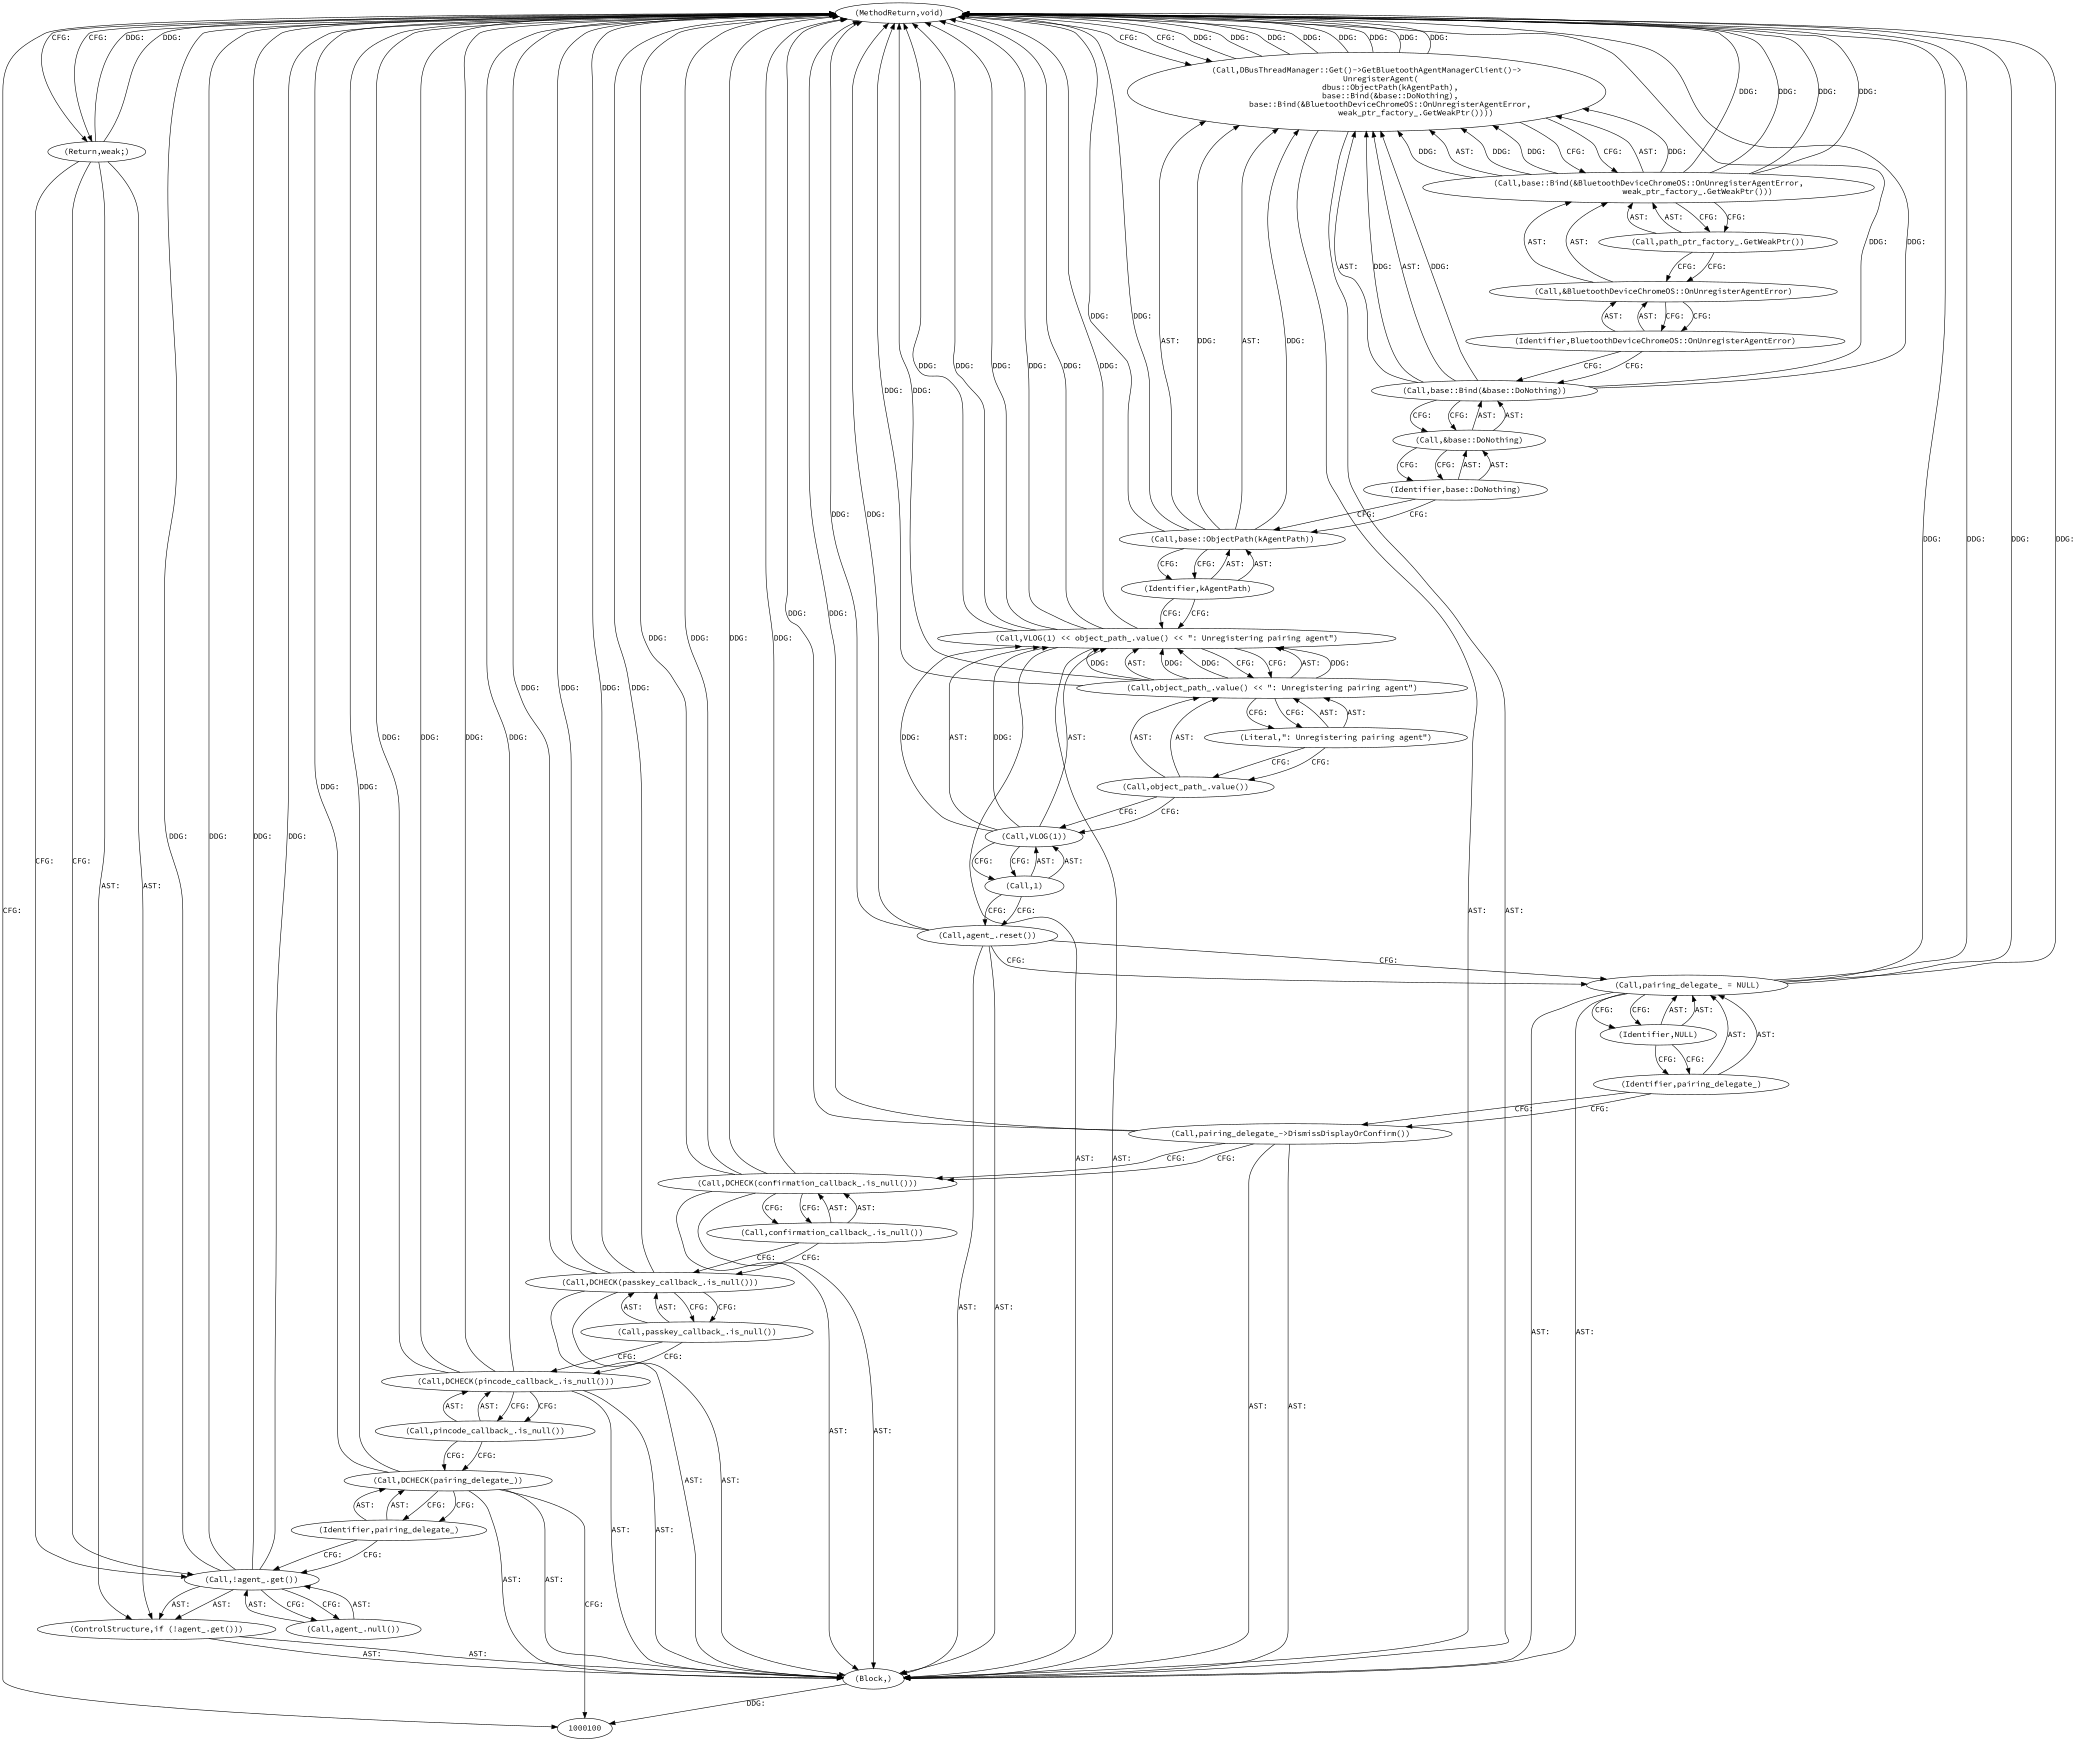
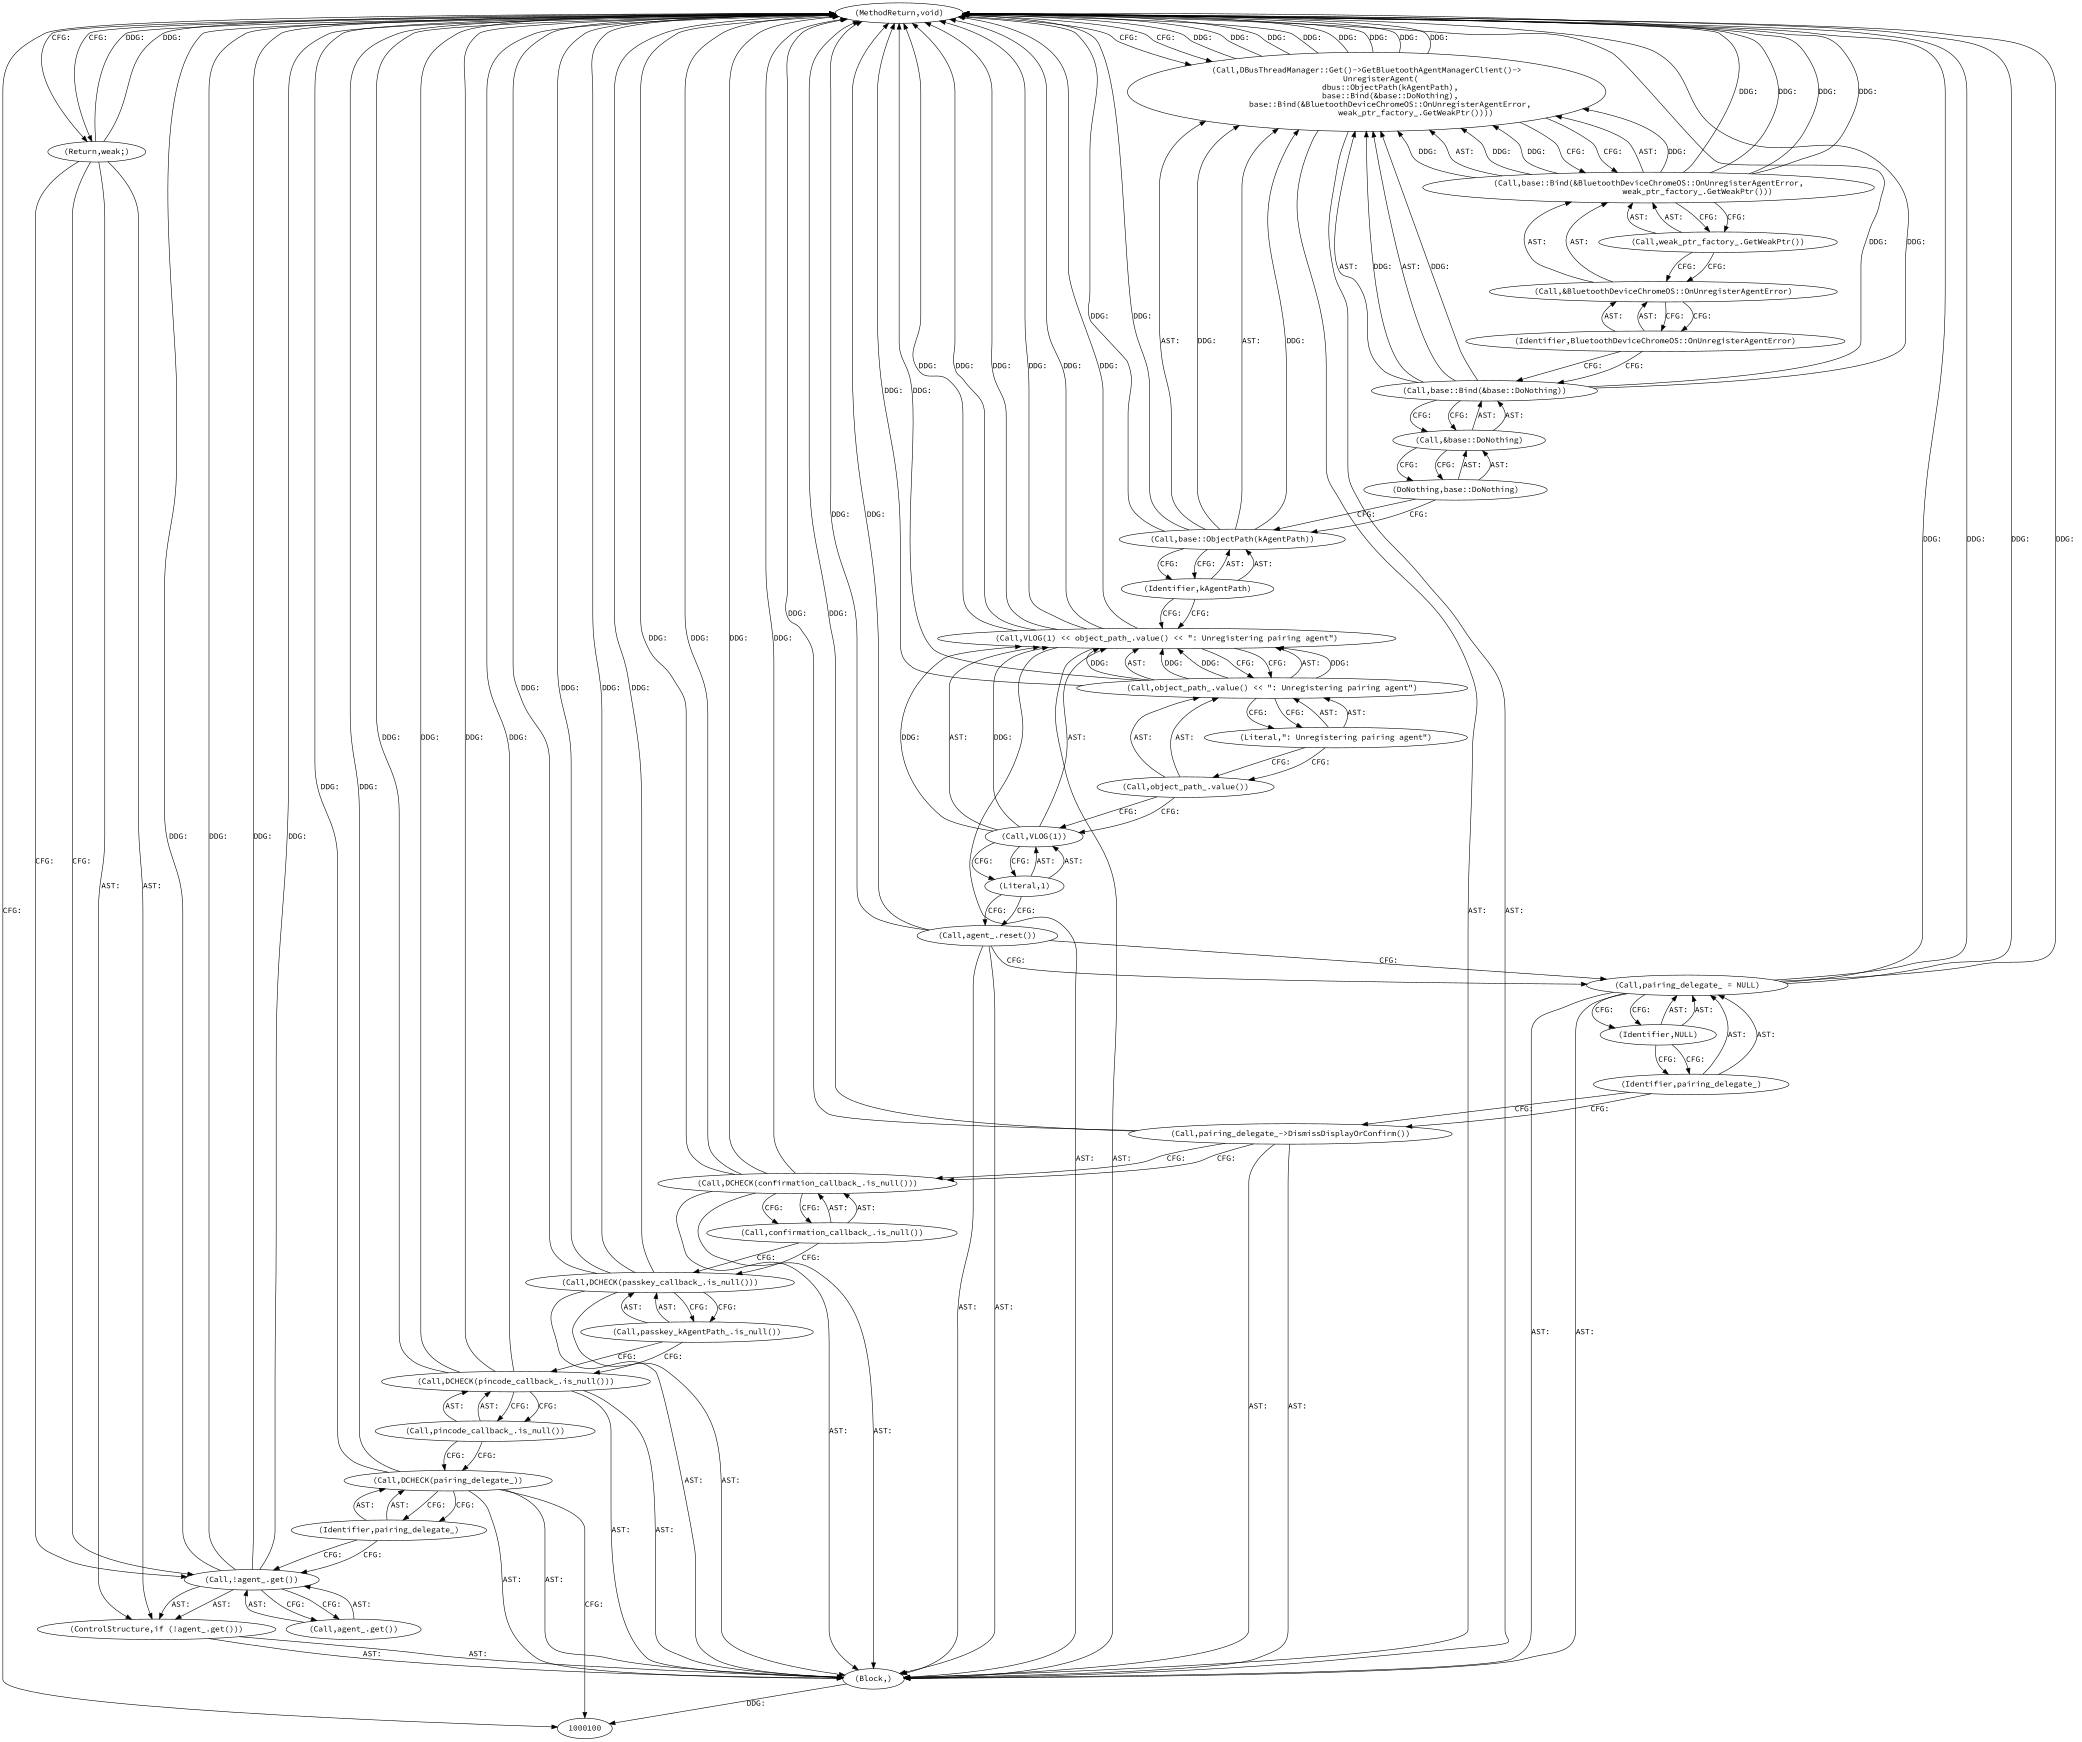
node "(Call,path_ptr_factory_.GetWeakPtr())": label "(Call,path_ptr_factory_.GetWeakPtr())" -> "(Call,weak_ptr_factory_.GetWeakPtr())"
node "(Identifier,base::DoNothing)": label "(Identifier,base::DoNothing)" -> "(DoNothing,base::DoNothing)"
node "(Call,1)": label "(Call,1)" -> "(Literal,1)"
node "(Call,passkey_callback_.is_null())": label "(Call,passkey_callback_.is_null())" -> "(Call,passkey_kAgentPath_.is_null())"
node "(Call,agent_.null())": label "(Call,agent_.null())" -> "(Call,agent_.get())"
